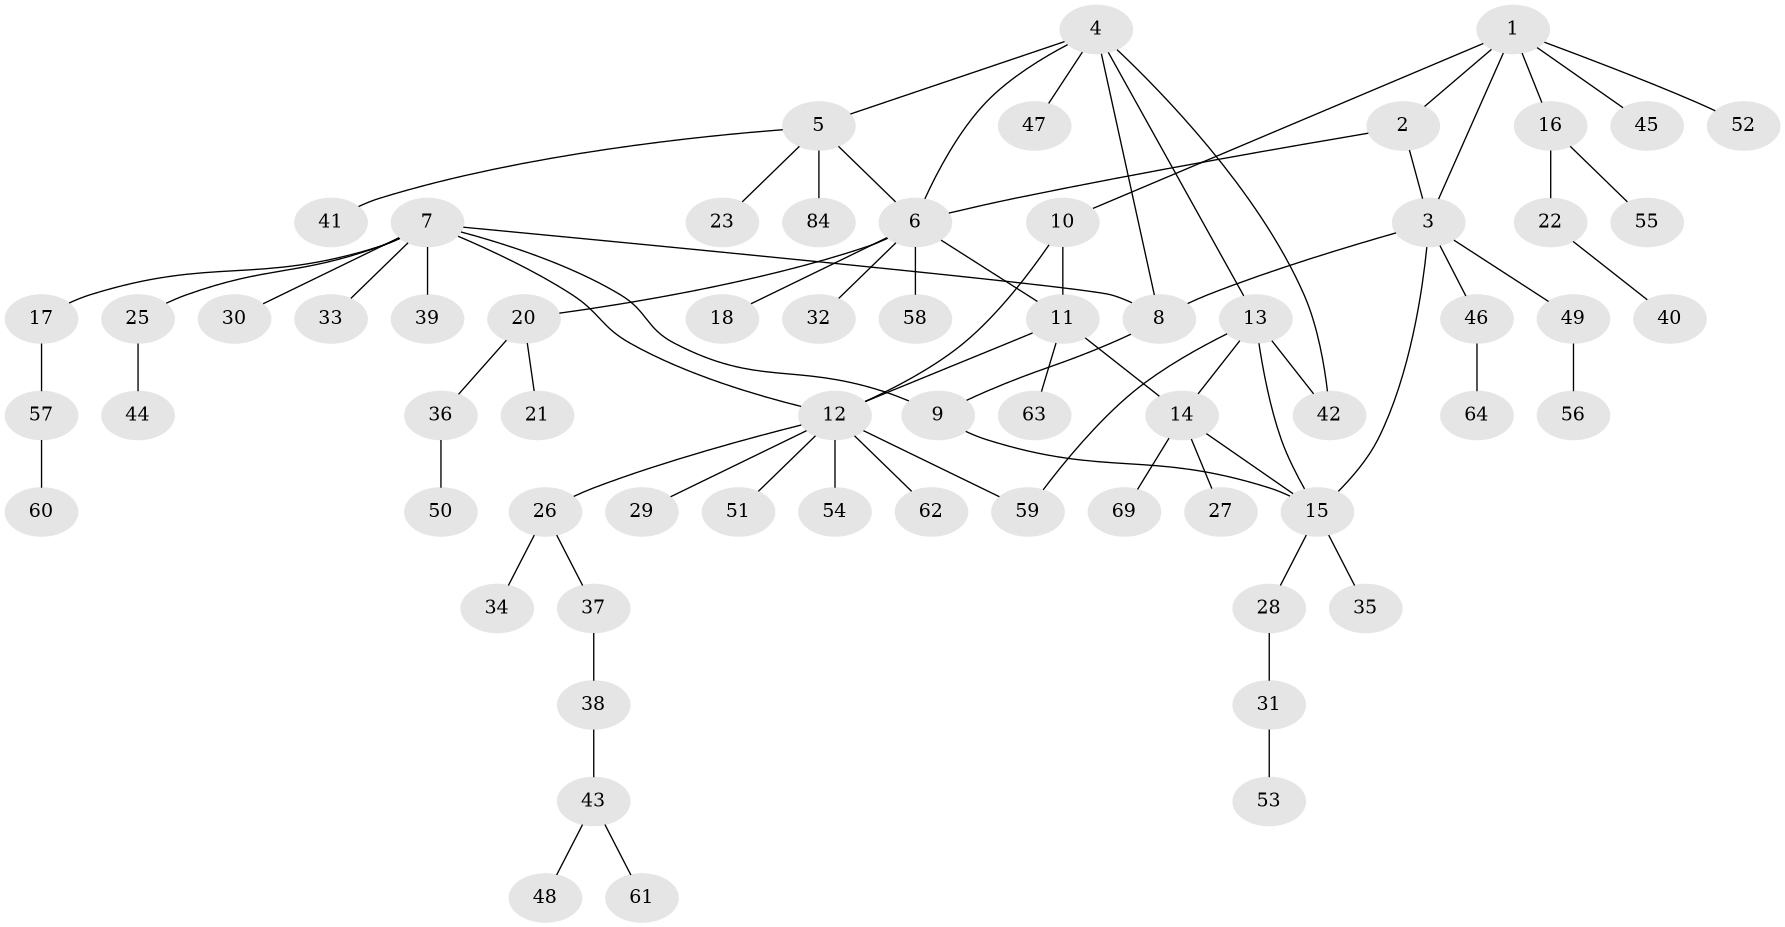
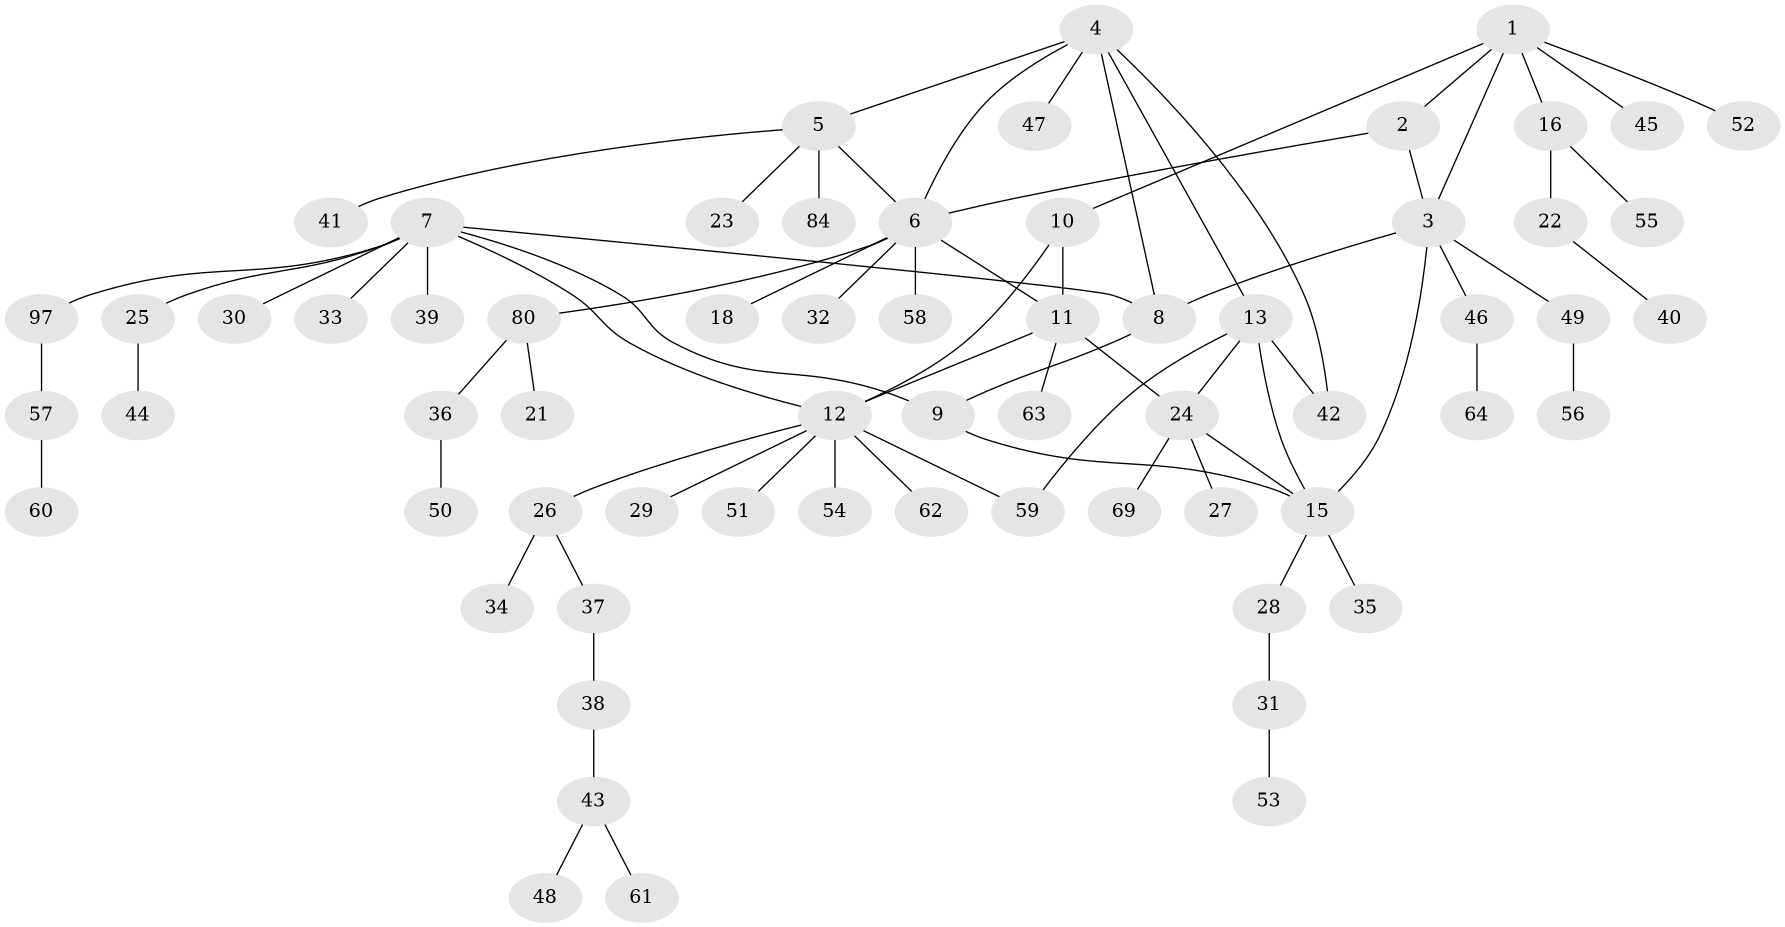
node "17": label "17" -> "97"
node "20": label "20" -> "80"
node "14": label "14" -> "24"
